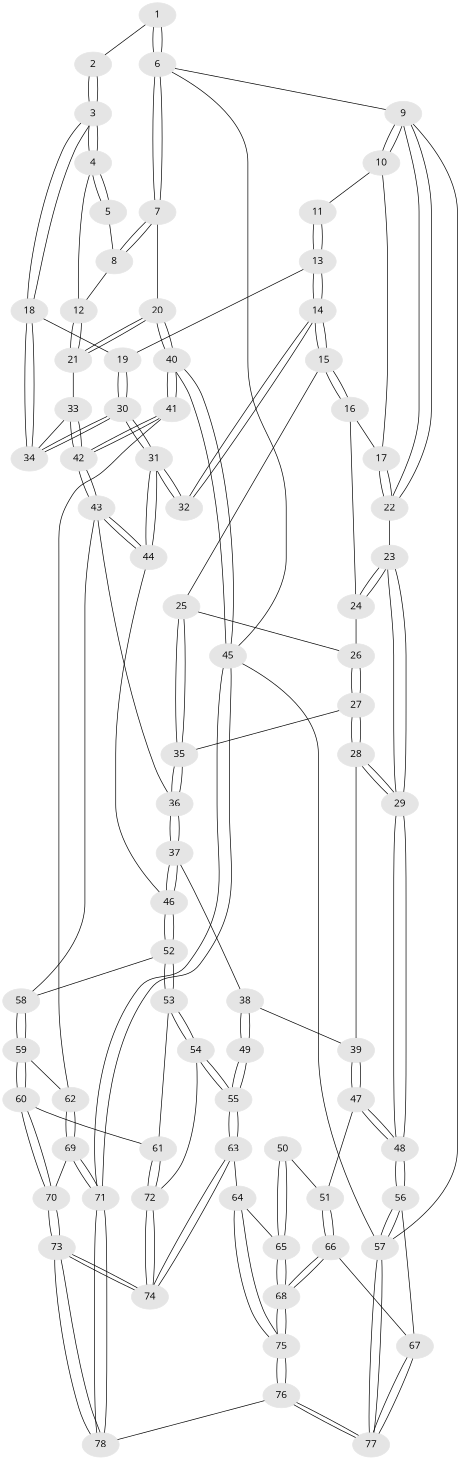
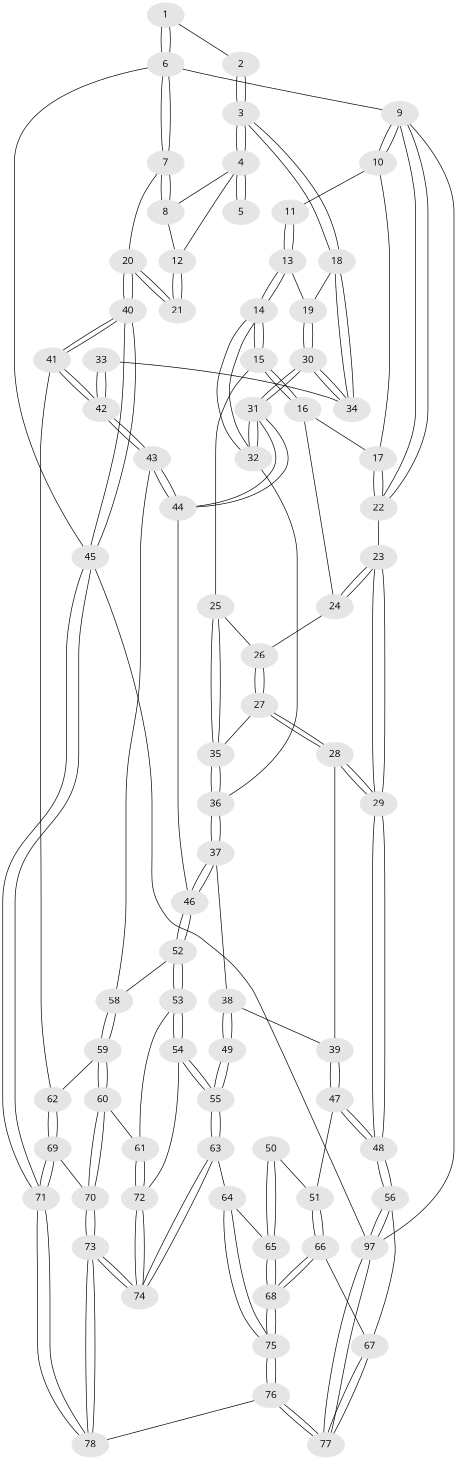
edge "5" -- "8": now "4" -- "8"
edge "21" -- "33": removed
edge "43" -- "36": now "32" -- "36"
node "57": label "57" -> "97"
